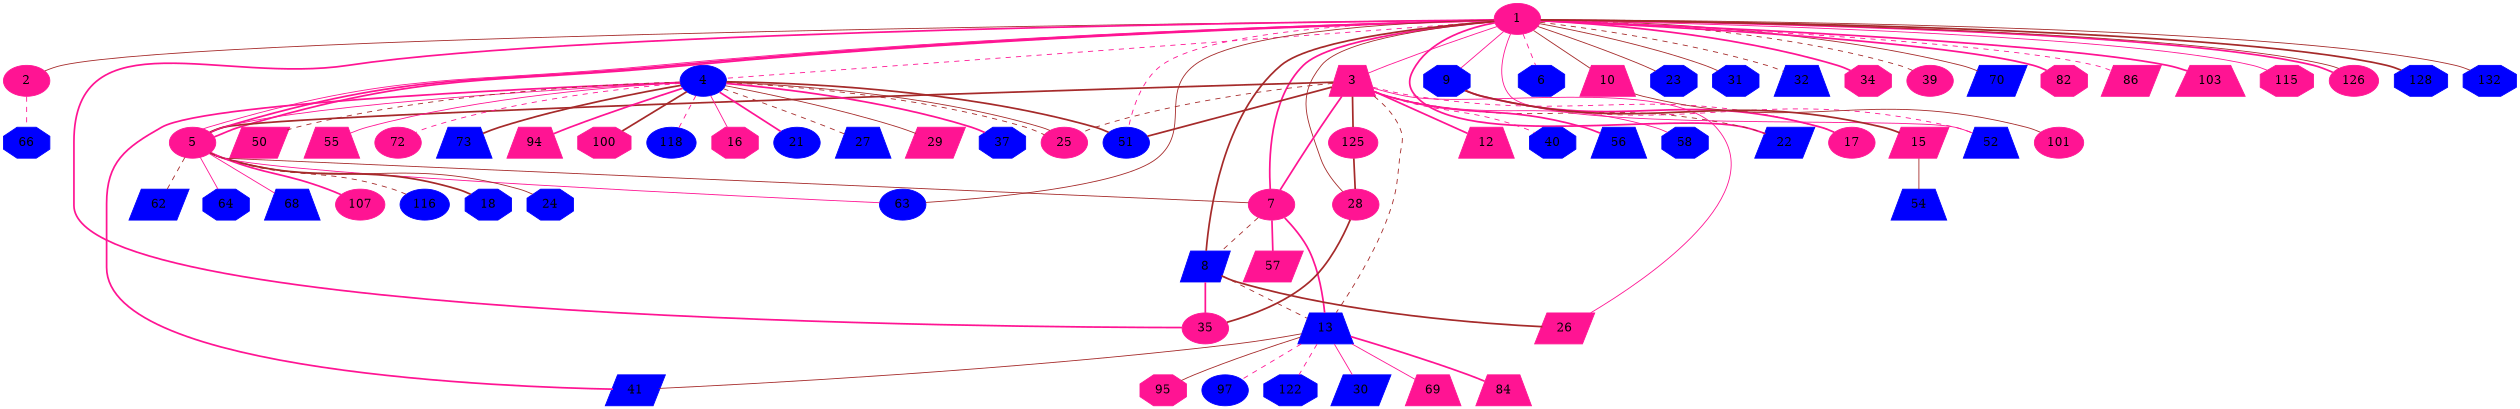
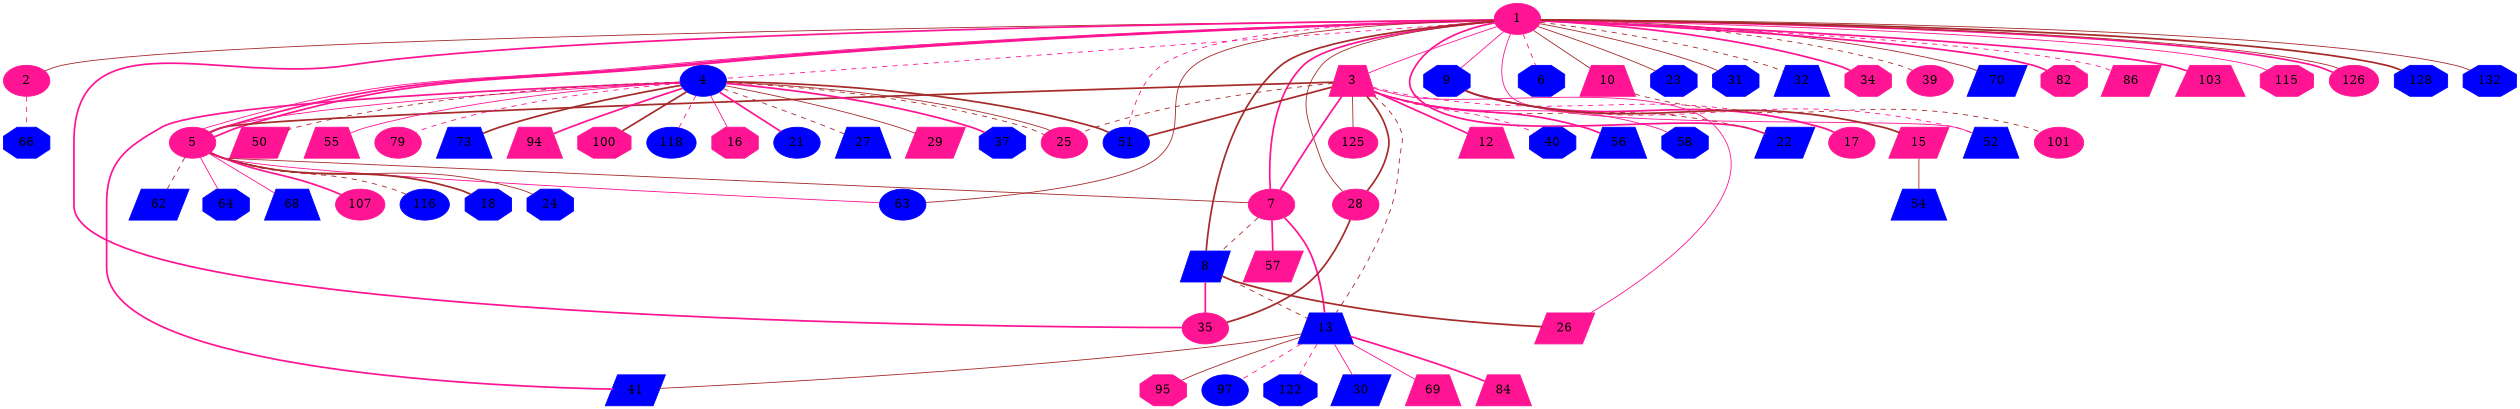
edge "10" -- "101": style solid -> dashed
edge "3" -- "125": style bold -> solid
node "72": label "72" -> "79"
edge "125" -- "28": now "3" -- "28"
